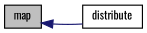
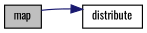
edge "distribute" -> "map": reversed
